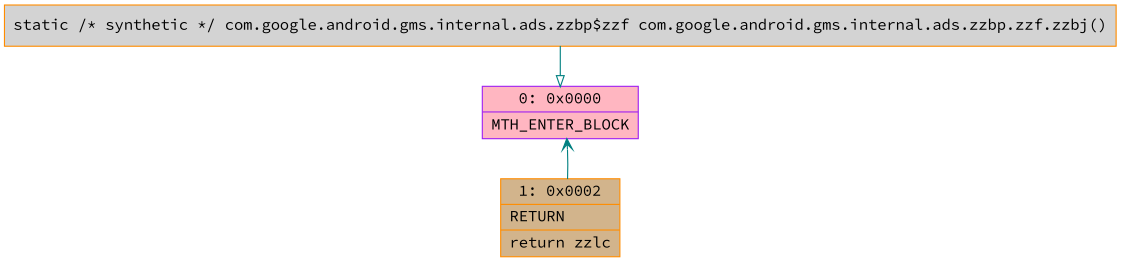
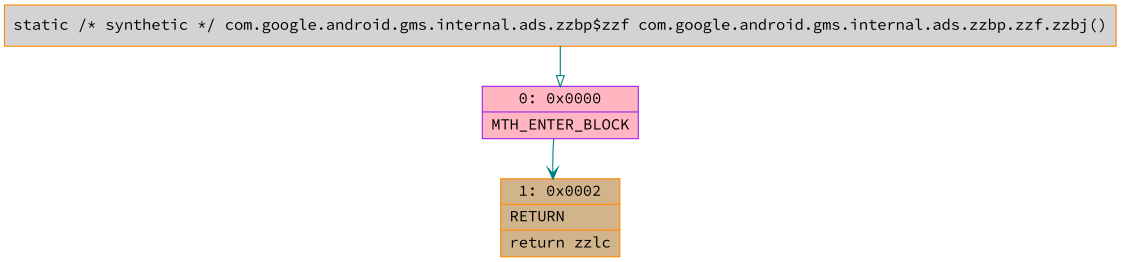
edge "1: 0x0002" -> "0: 0x0000": reversed
